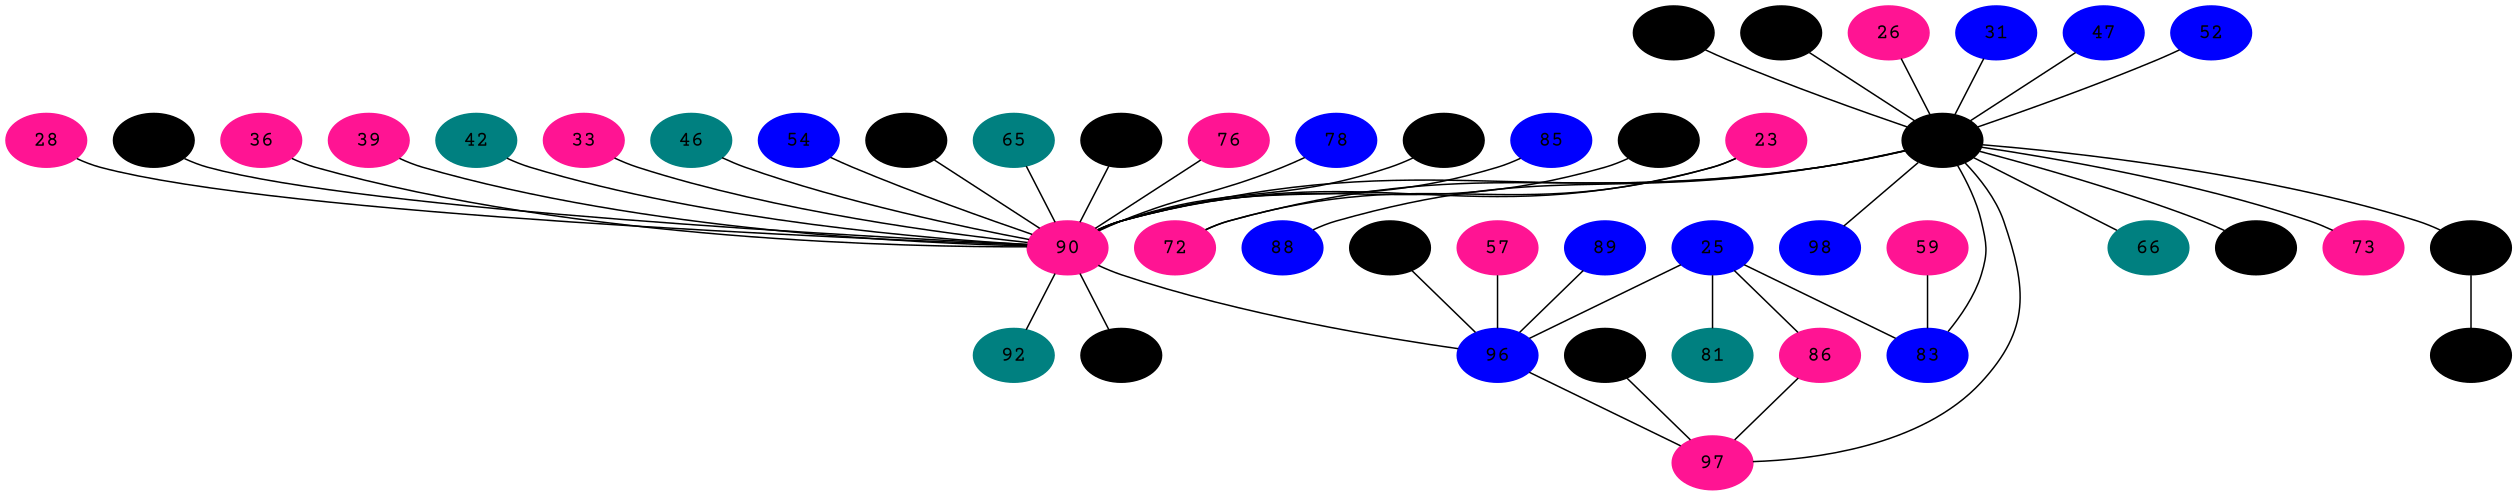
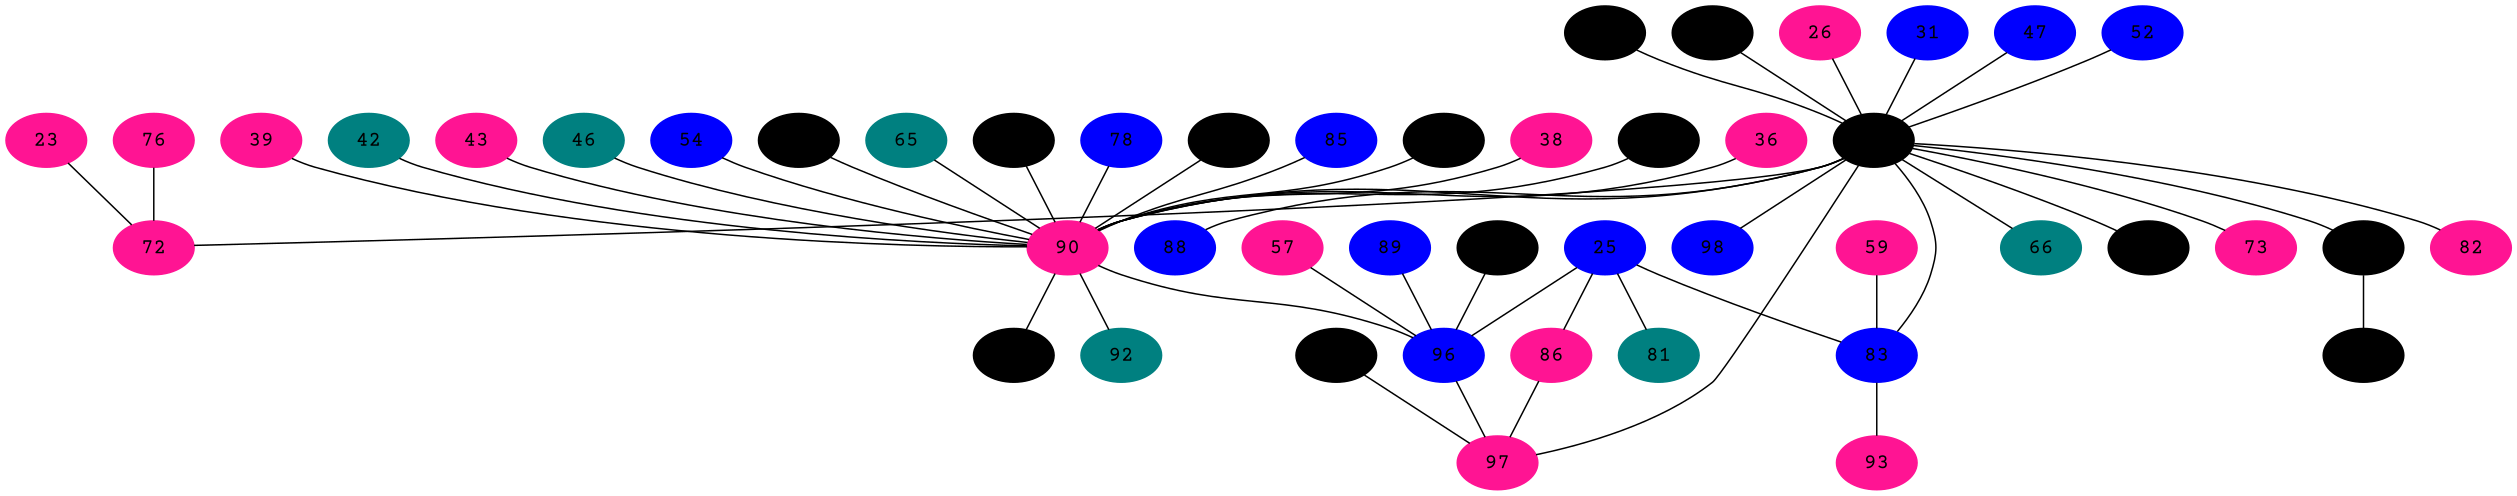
node "28": label "28" -> "38"
node "33": label "33" -> "43"
edge "76" -- "90": now "76" -- "72"
edge "23" -- "90": removed
node "82": added
node "93": added
